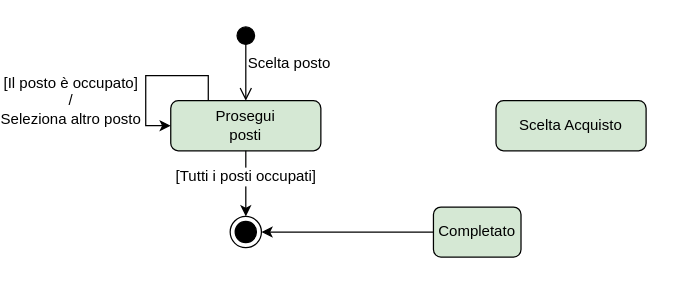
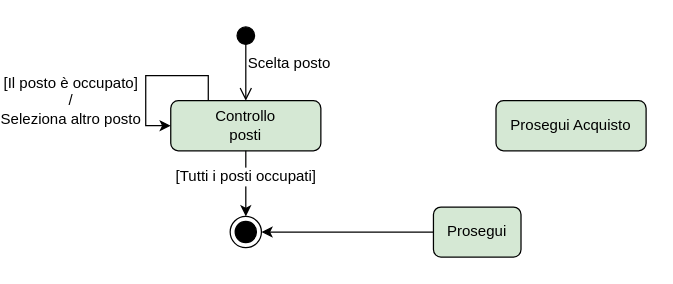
node "Proseguiposti": label "Proseguiposti" -> "Controlloposti"
node "Scelta Acquisto": label "Scelta Acquisto" -> "Prosegui Acquisto"
node "Completato": label "Completato" -> "Prosegui"
